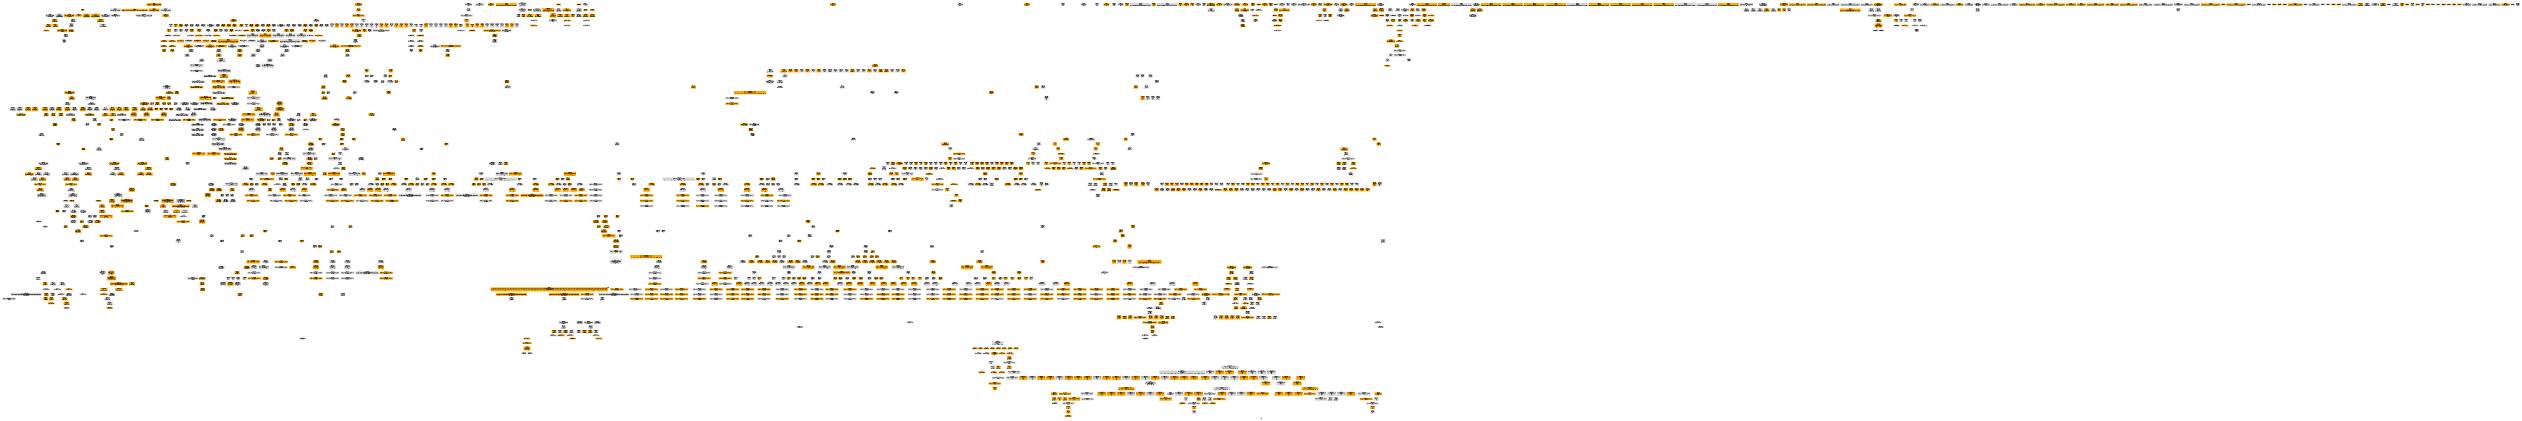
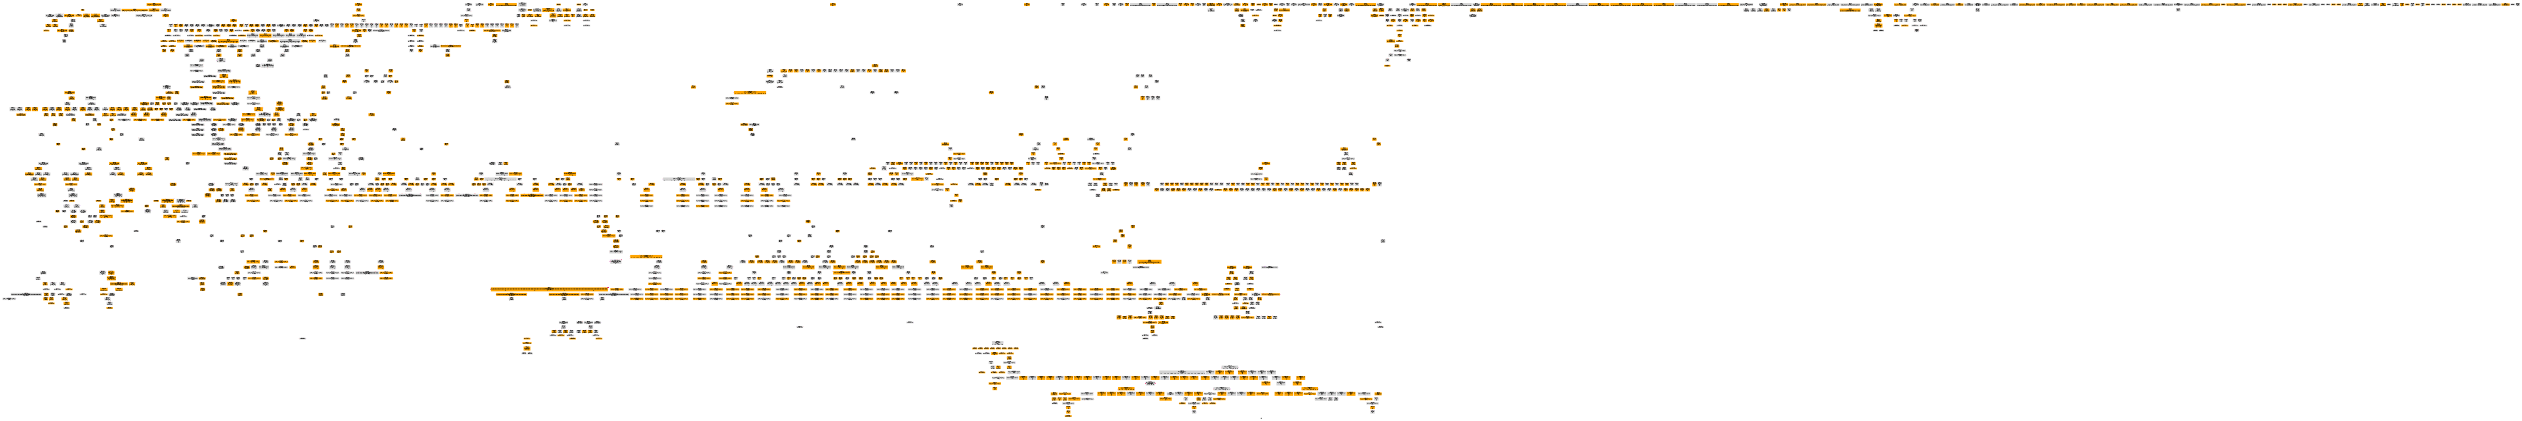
node "NodeID: 1843": removed
